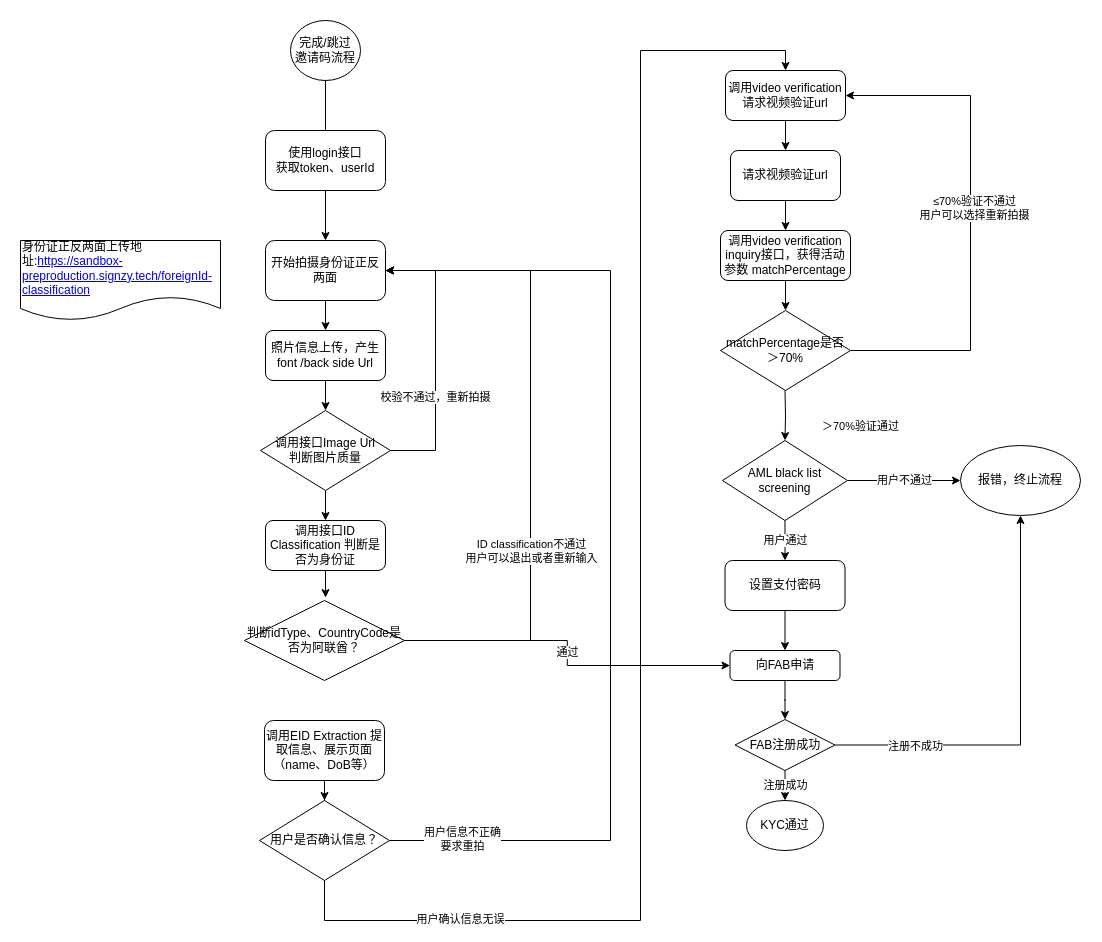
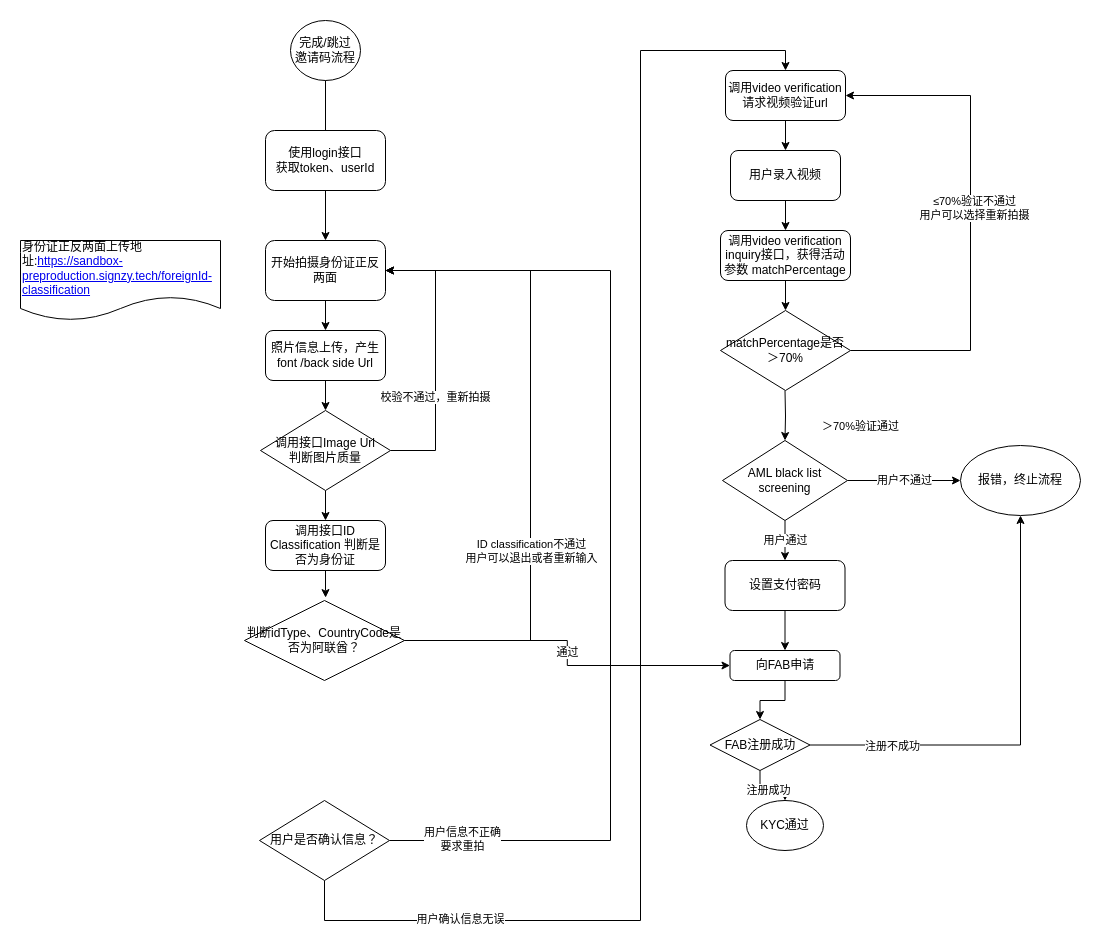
node "请求视频验证url": label "请求视频验证url" -> "用户录入视频"
node "FAB注册成功": moved (785, 745) -> (760, 745)
node "调用EID Extraction 提取信息、展示页面（name、DoB等）": removed
edge "调用EID Extraction 提取信息、展示页面（name、DoB等）" -> "用户是否确认信息？": removed
